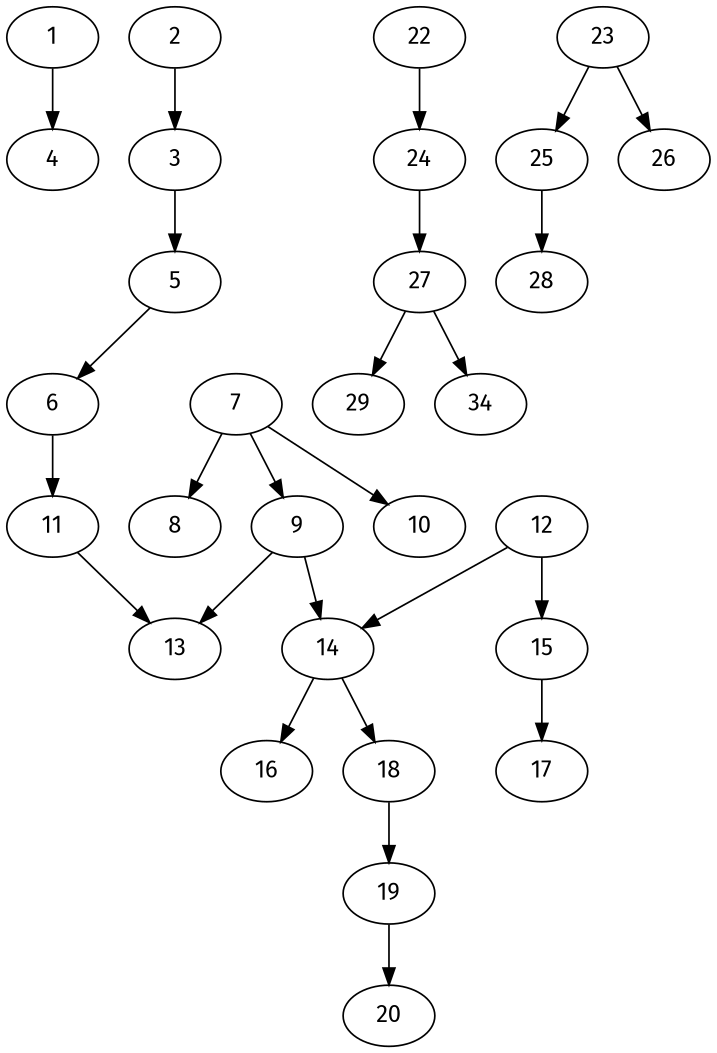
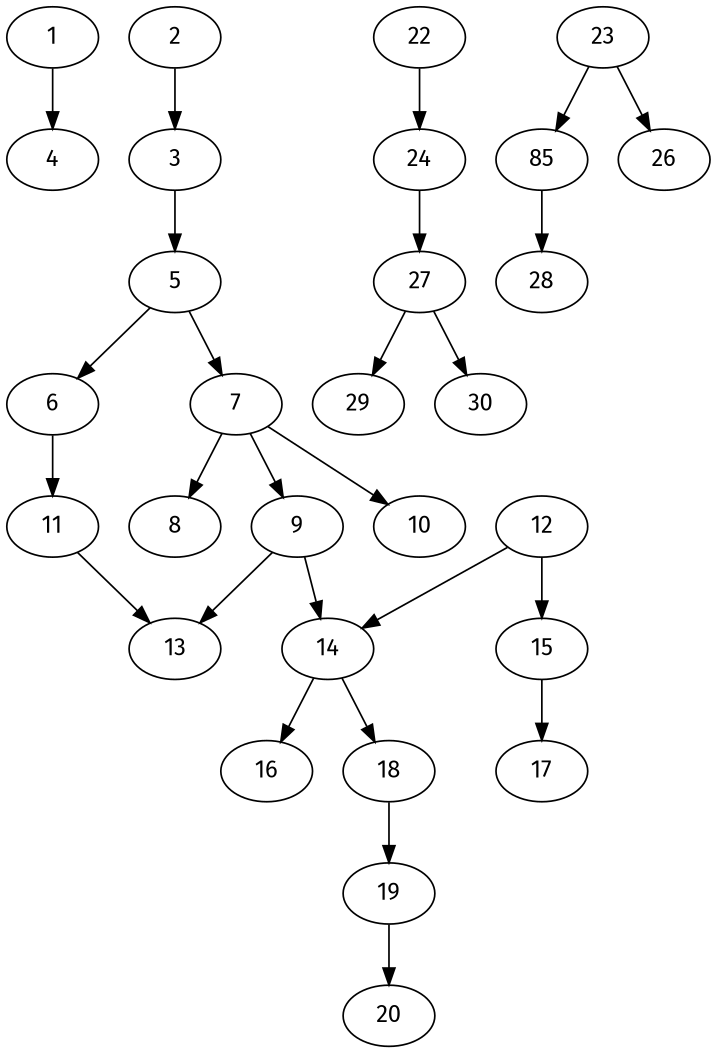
node "25": label "25" -> "85"
edge "5" -> "7": added
node "34": label "34" -> "30"
